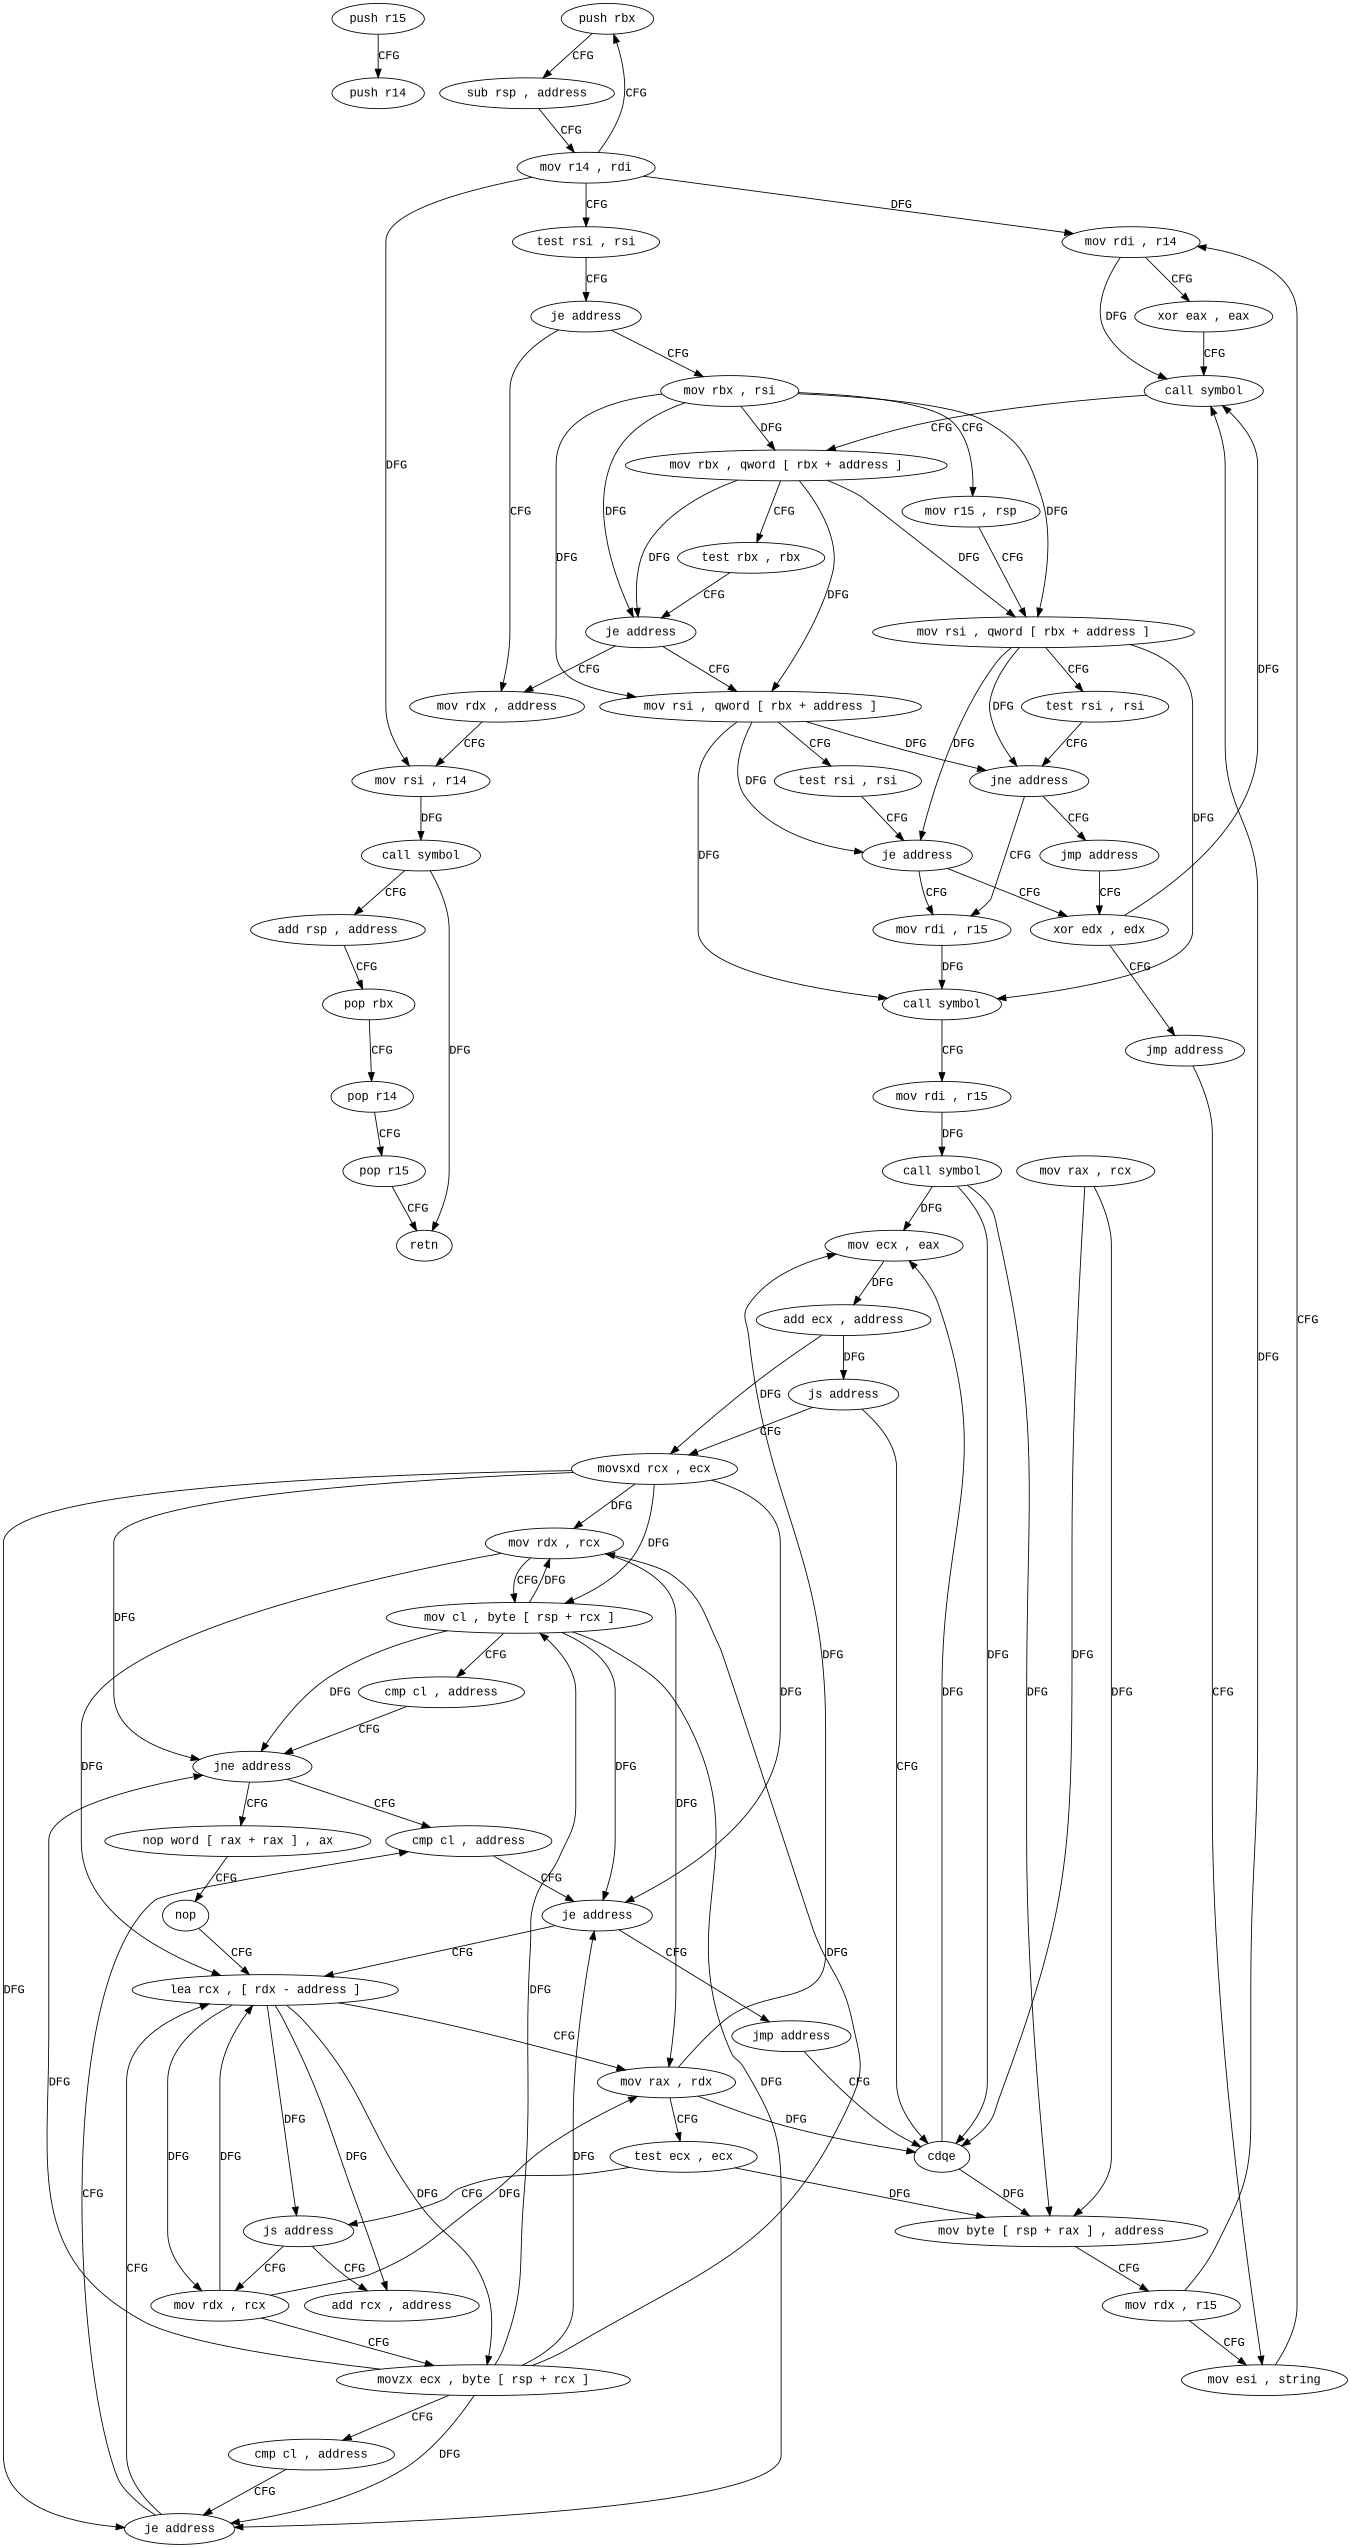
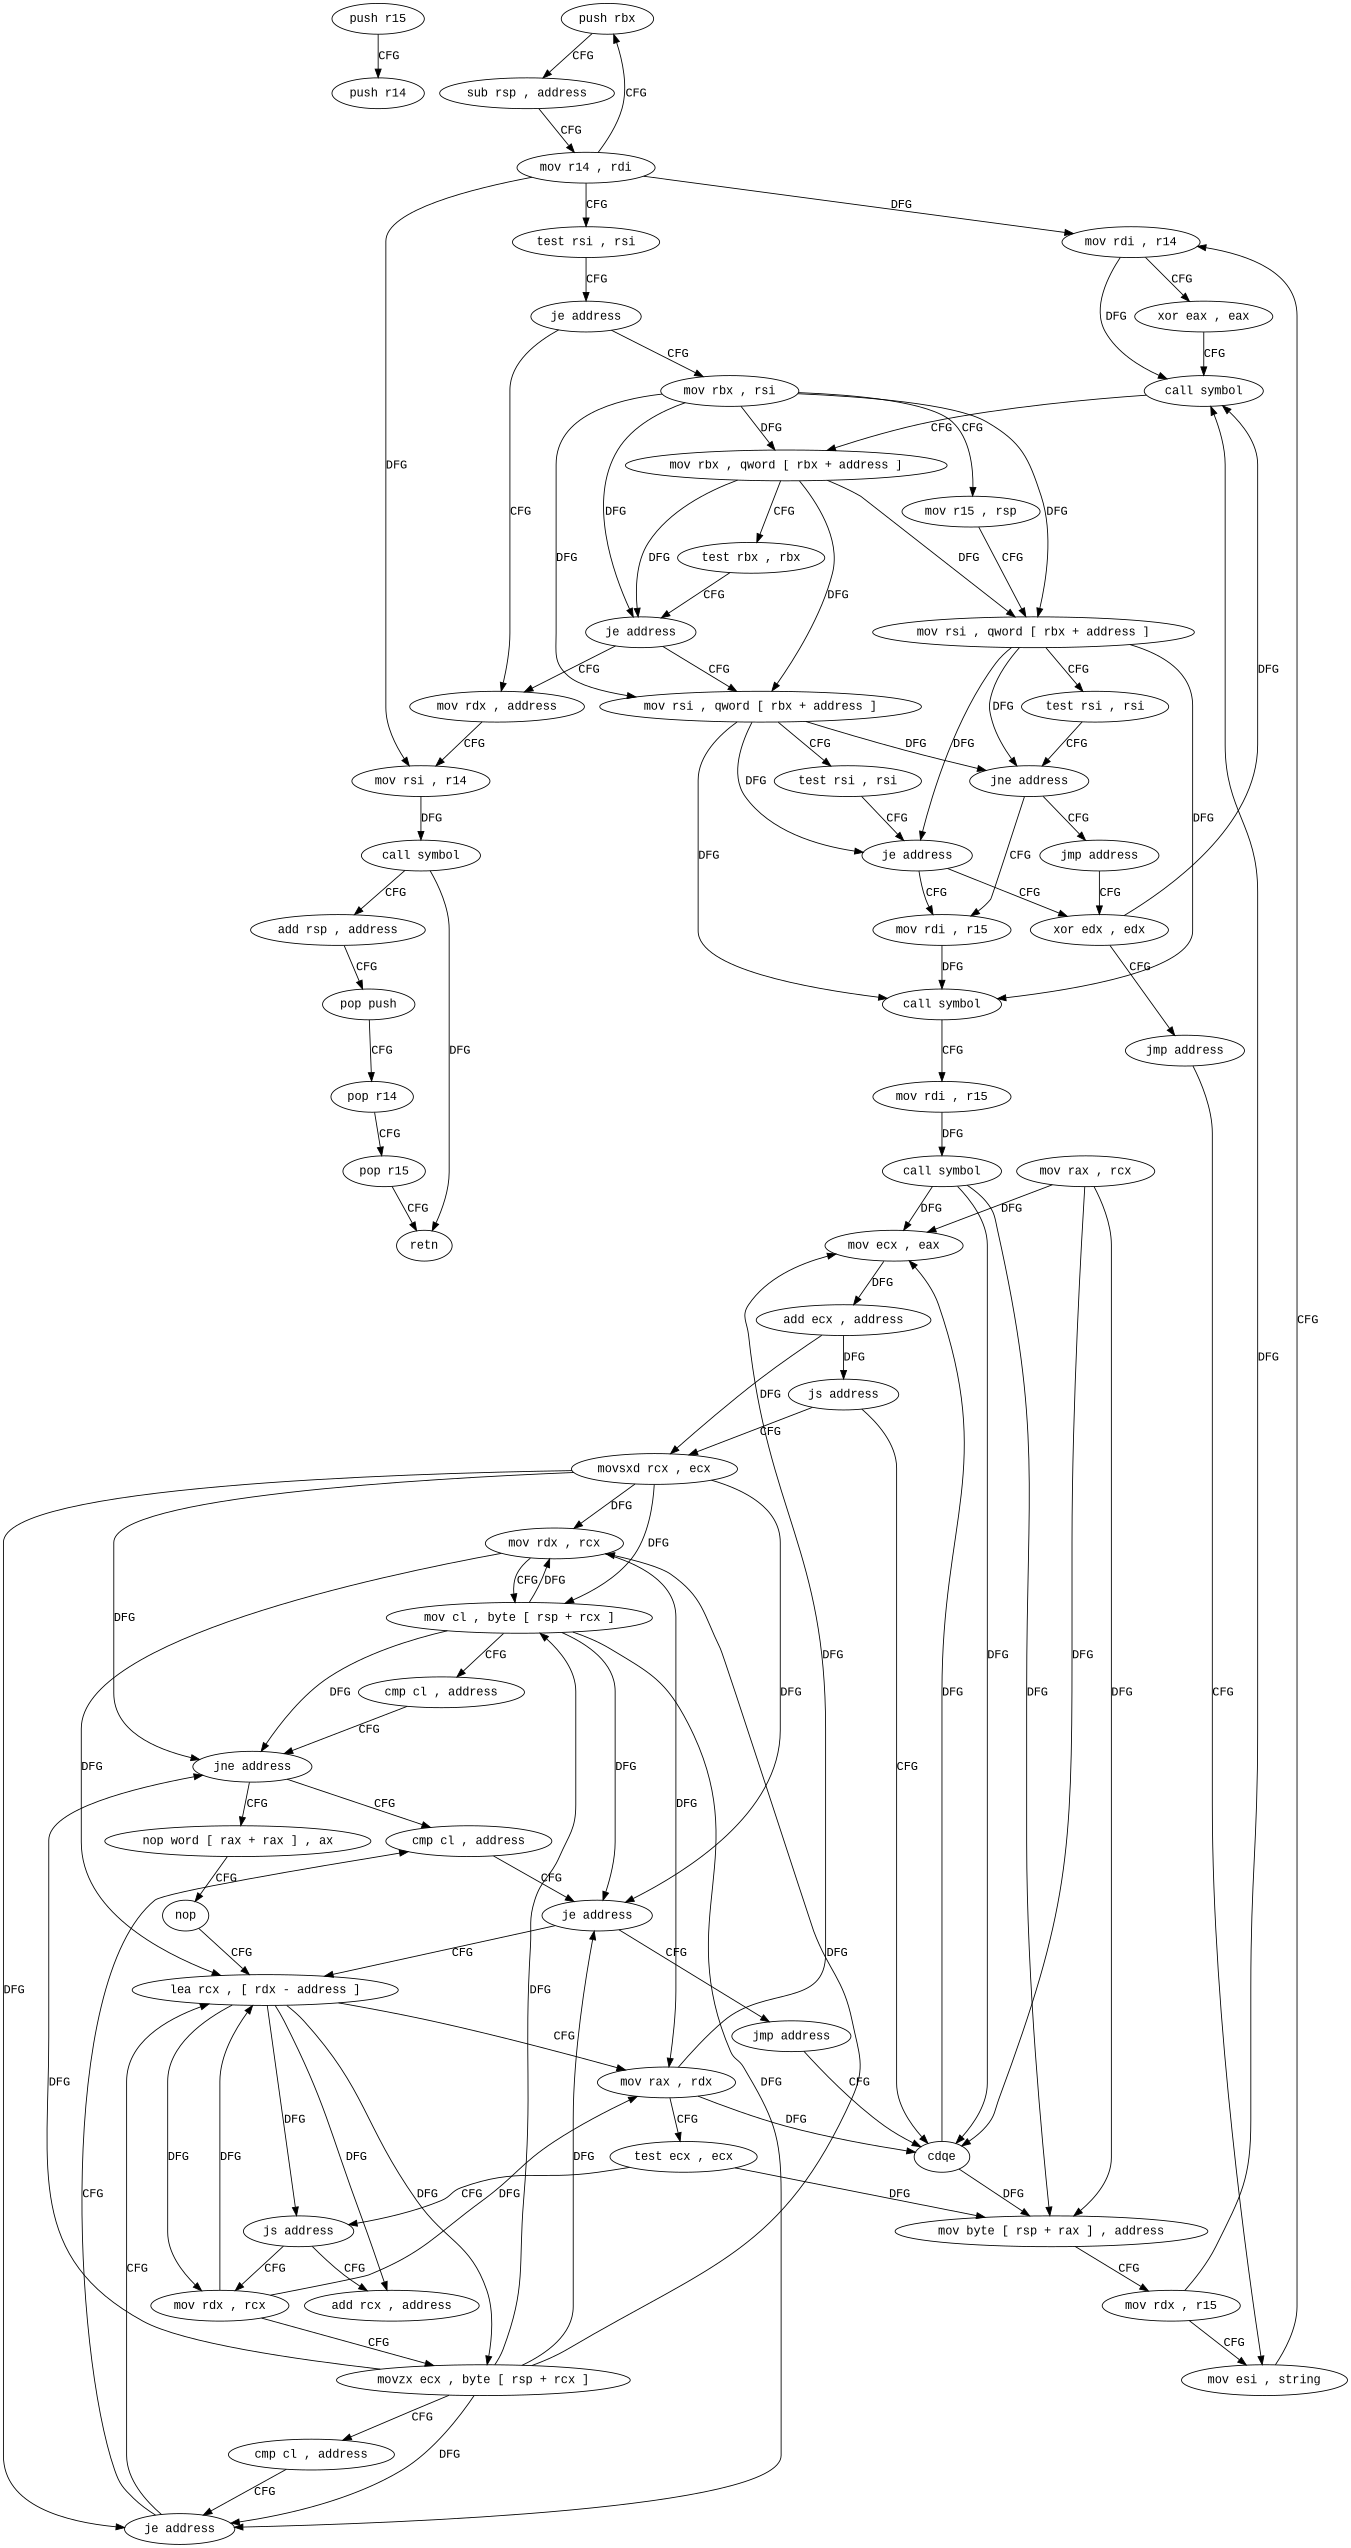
node "pop rbx": label "pop rbx" -> "pop push"
edge "mov rax , rcx" -> "mov ecx , eax": added, label "DFG"
